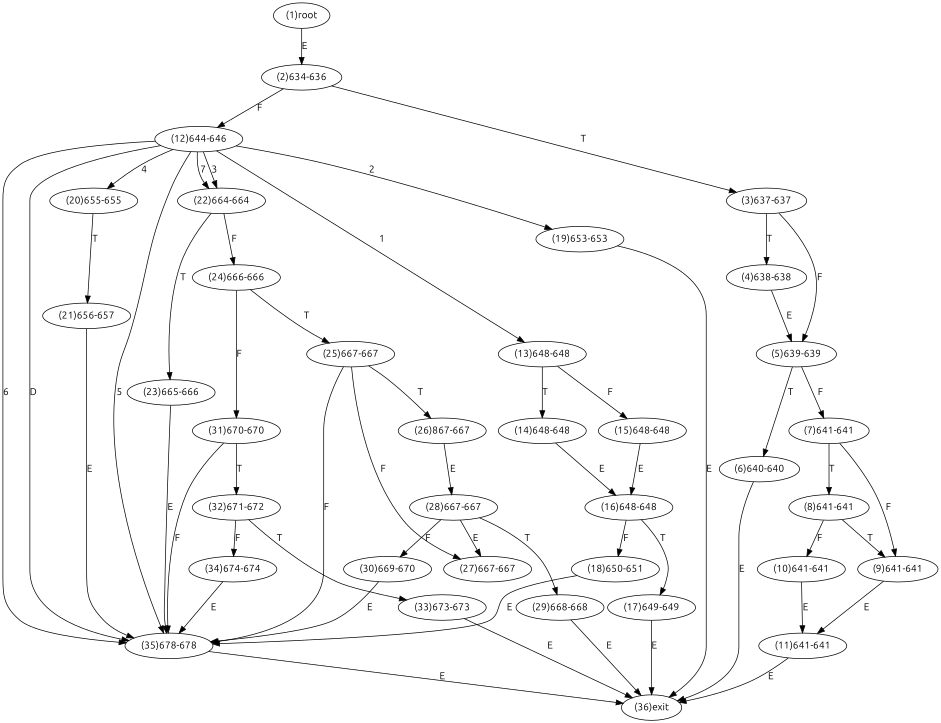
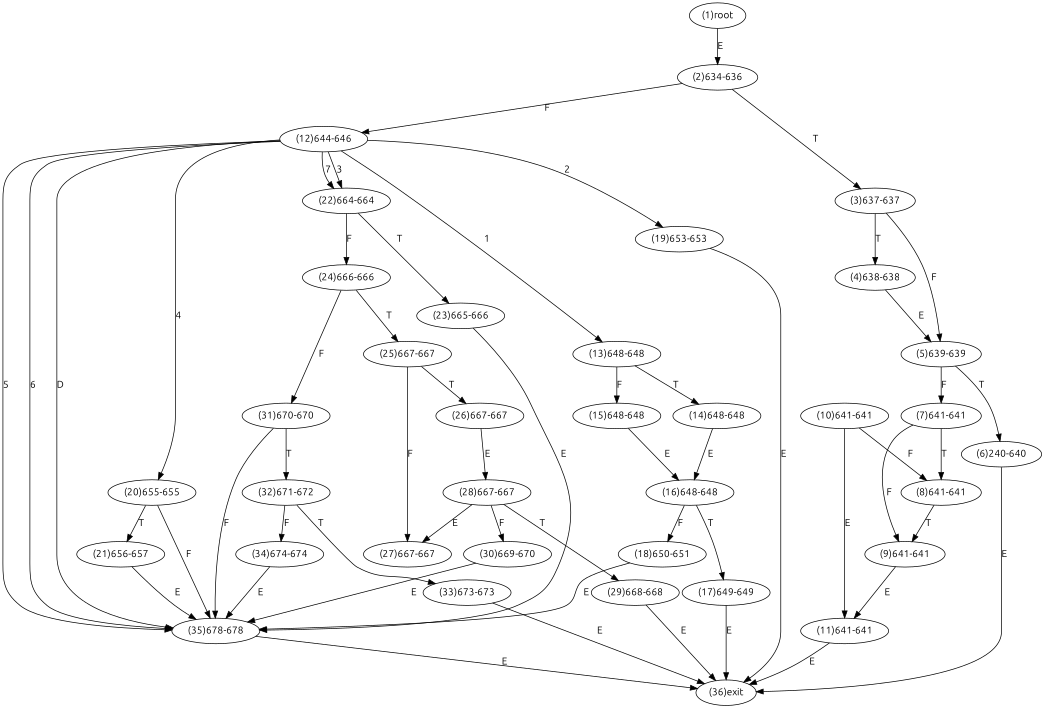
node "(26)867-667": label "(26)867-667" -> "(26)667-667"
node "(6)640-640": label "(6)640-640" -> "(6)240-640"
edge "(8)641-641" -> "(10)641-641": reversed
edge "(25)667-667" -> "(35)678-678": now "(20)655-655" -> "(35)678-678"
